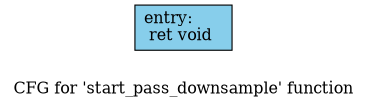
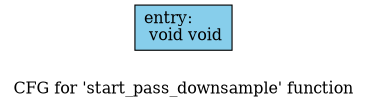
node "entry:": text "ret void" -> "void void"
